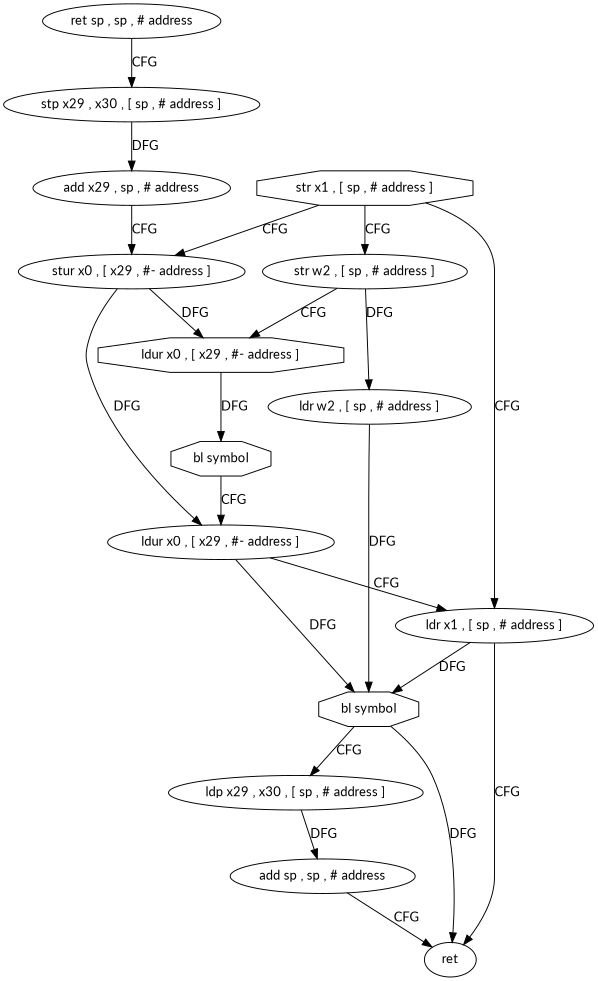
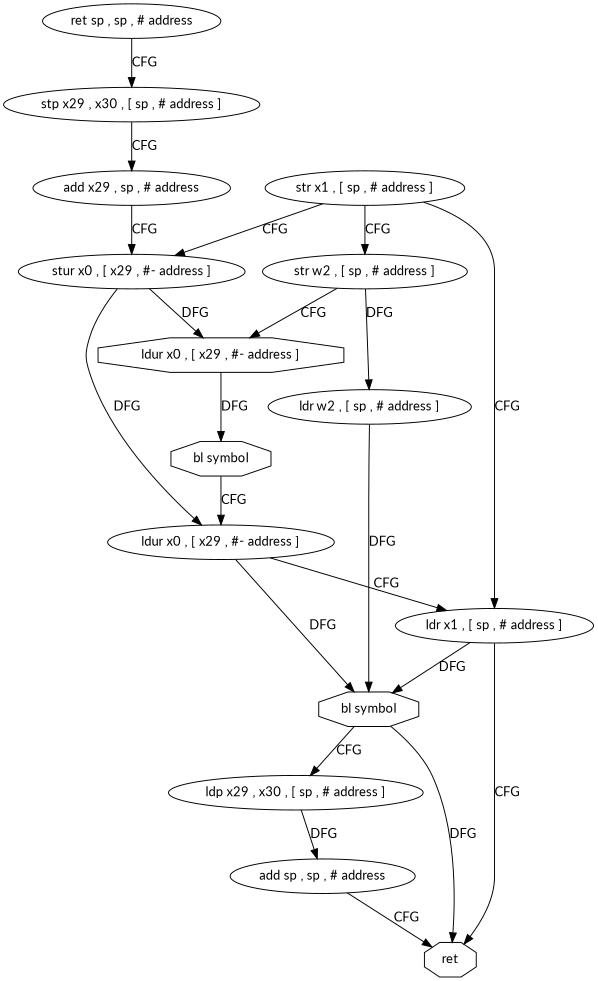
edge "stp x29 , x30 , [ sp , # address ]" -> "add x29 , sp , # address": label "DFG" -> "CFG"
node "str x1 , [ sp , # address ]": shape octagon -> ellipse
node "ret": shape ellipse -> octagon
